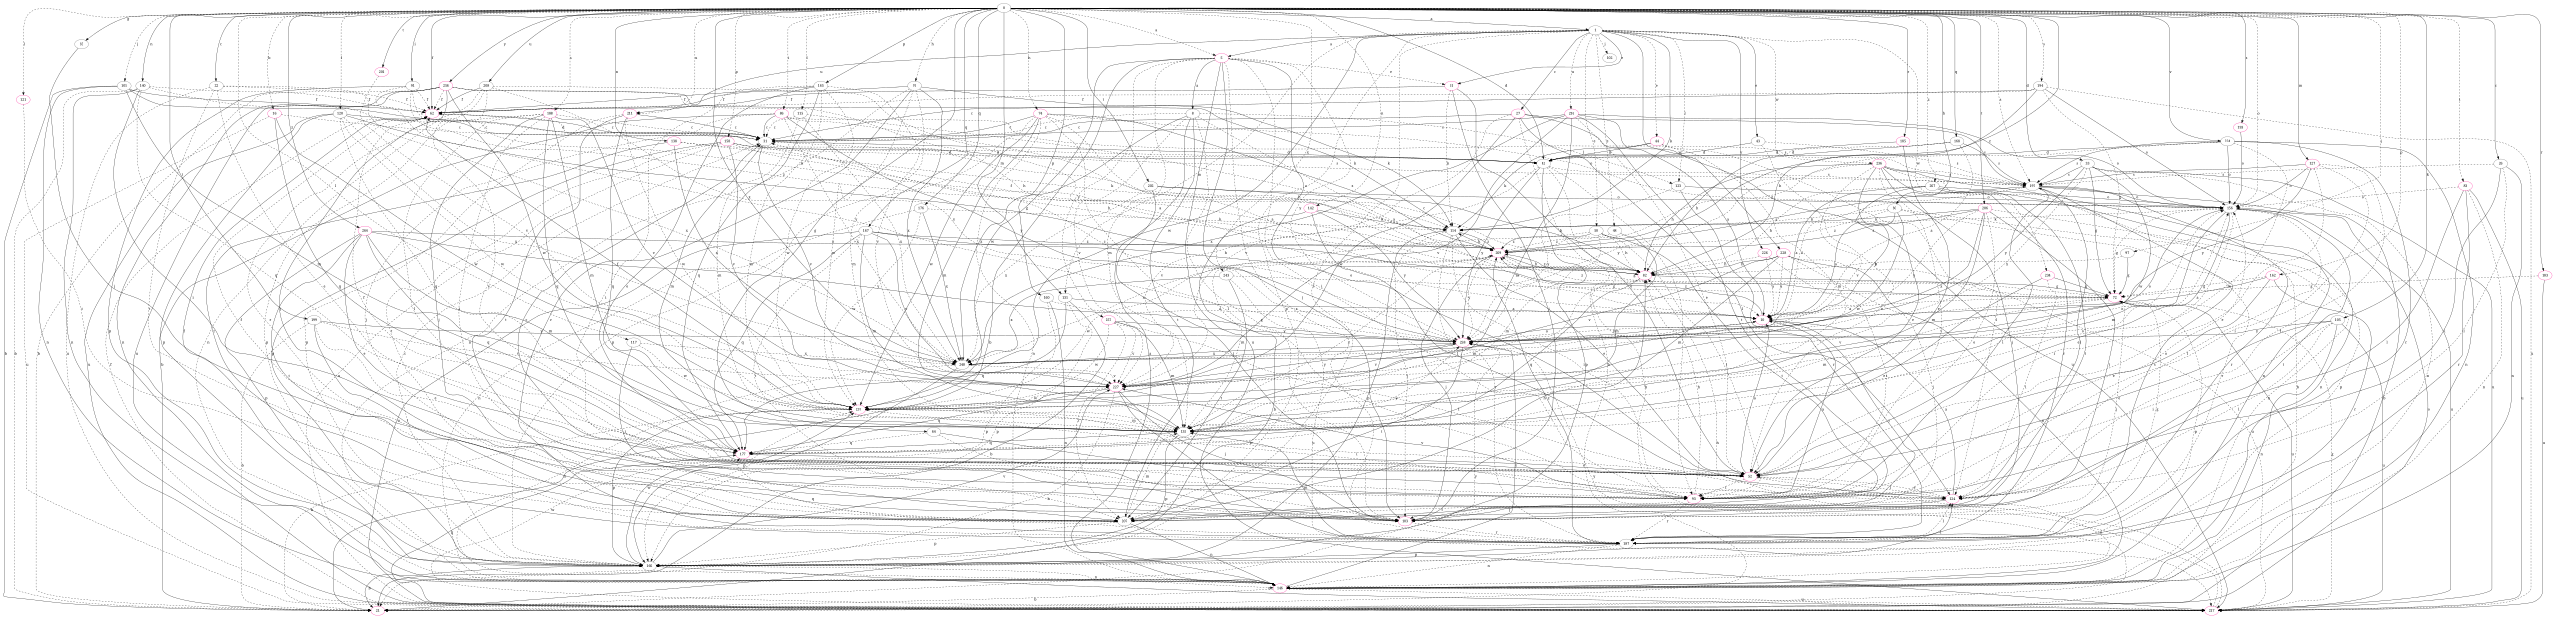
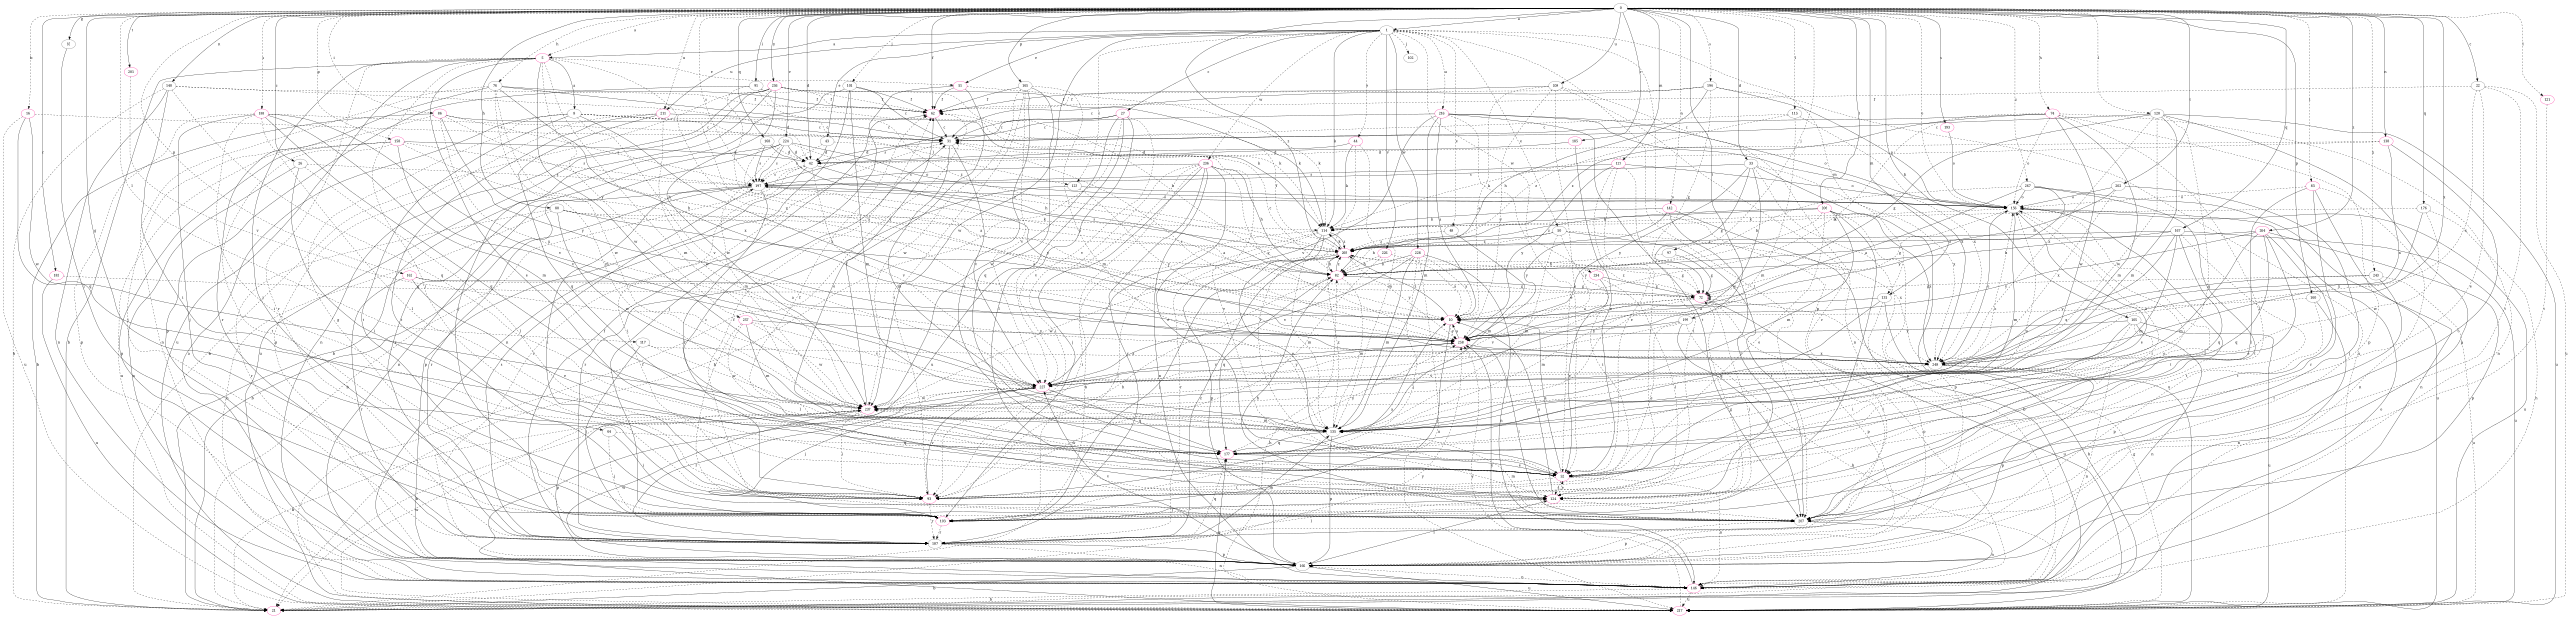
edge "120" -> "135": added, label "m"
